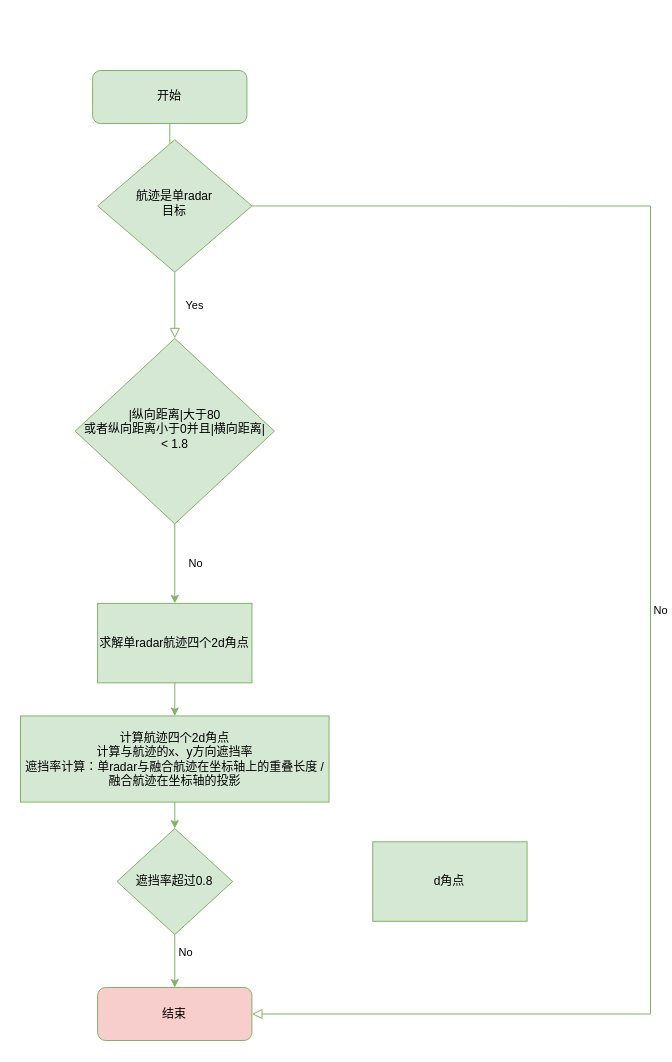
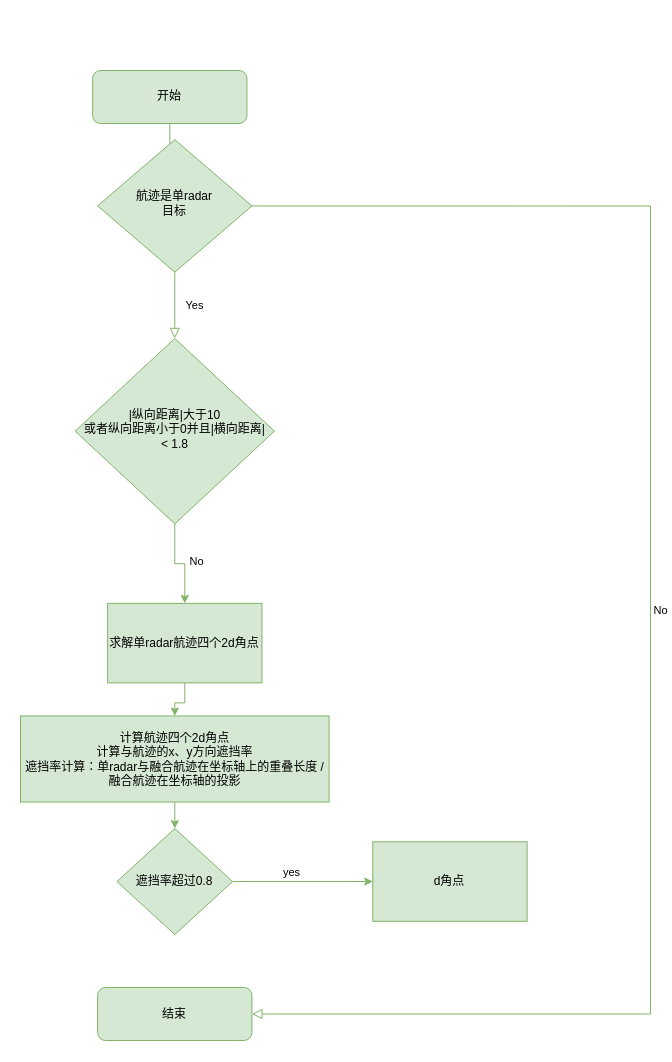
node "|纵向距离|大于80 或者纵向距离小于0并且|横向距离| < 1.8": label "|纵向距离|大于80 或者纵向距离小于0并且|横向距离| < 1.8" -> "|纵向距离|大于10 或者纵向距离小于0并且|横向距离| < 1.8"
node "求解单radar航迹四个2d角点": moved (175, 643) -> (185, 643)
edge "遮挡率超过0.8" -> "d角点": added, label "yes"
edge "遮挡率超过0.8" -> "结束": removed, label "No"
node "结束": fillcolor #f8cecc -> #d5e8d4
